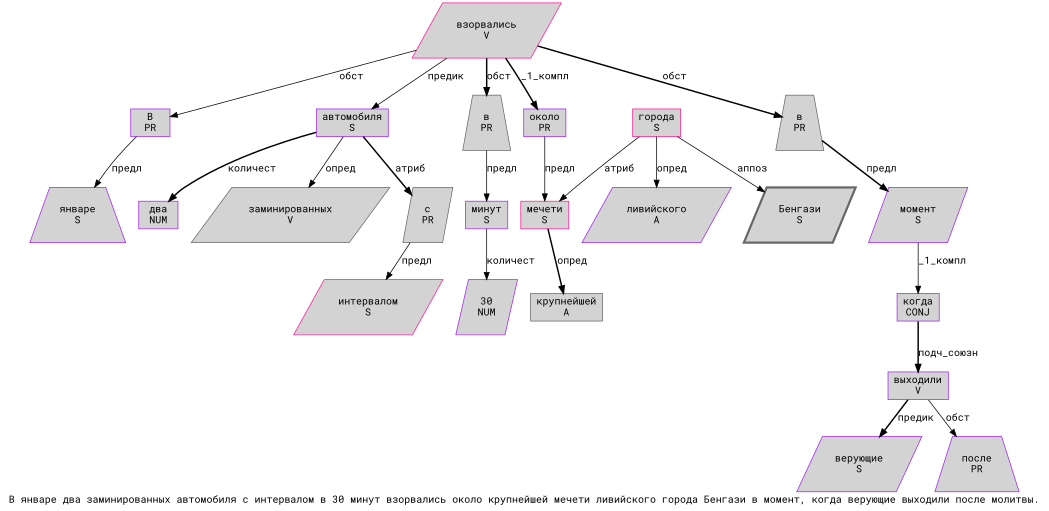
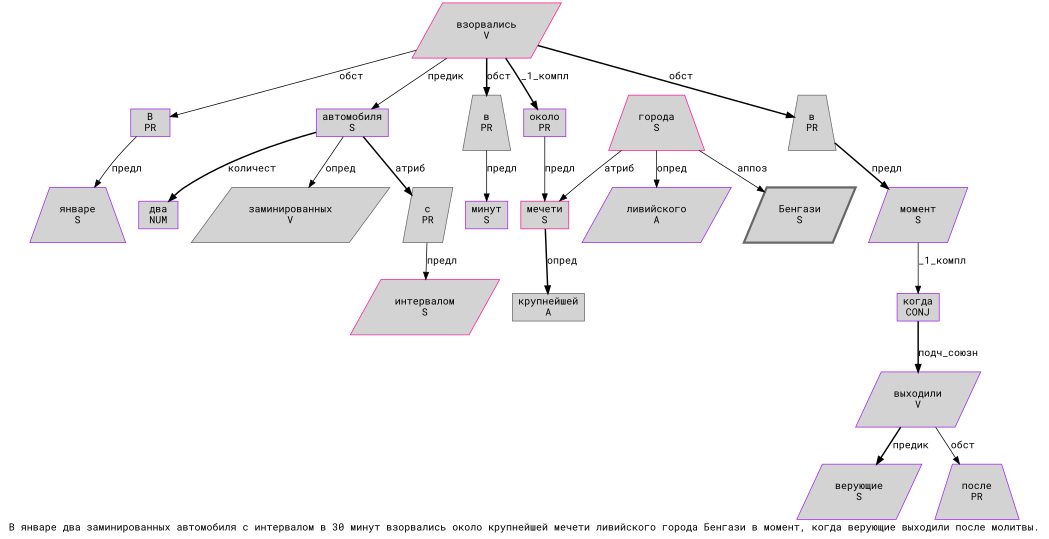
node "города S": shape box -> trapezium
node "30 NUM": removed
node "выходили V": shape box -> parallelogram
